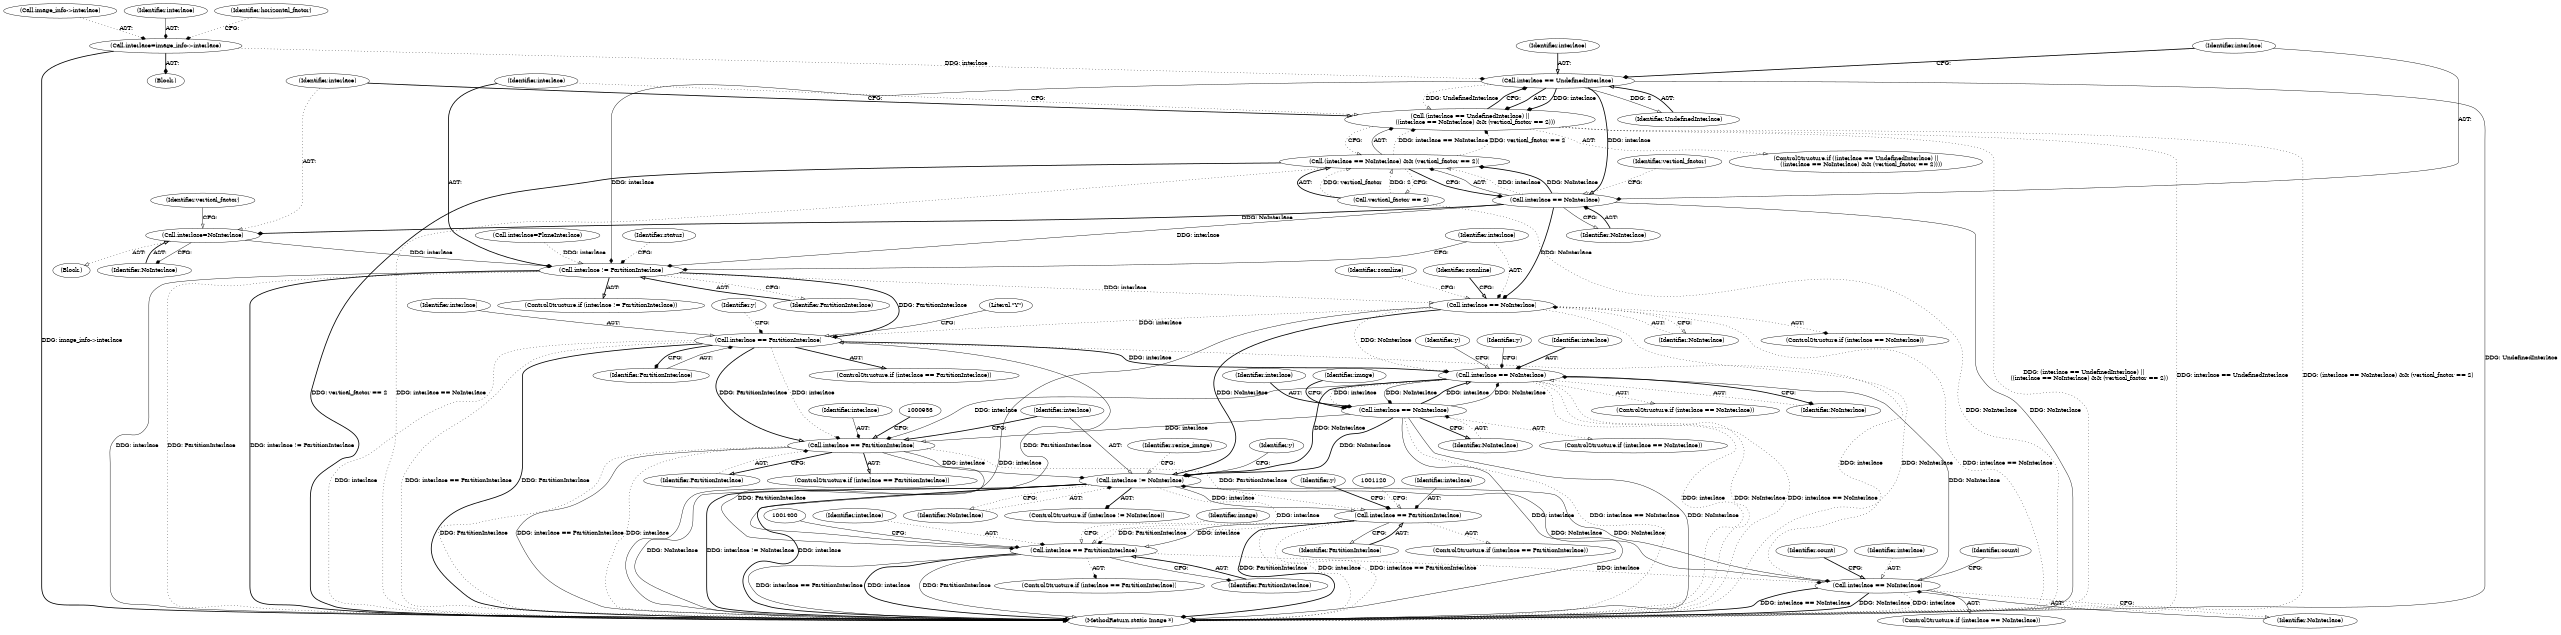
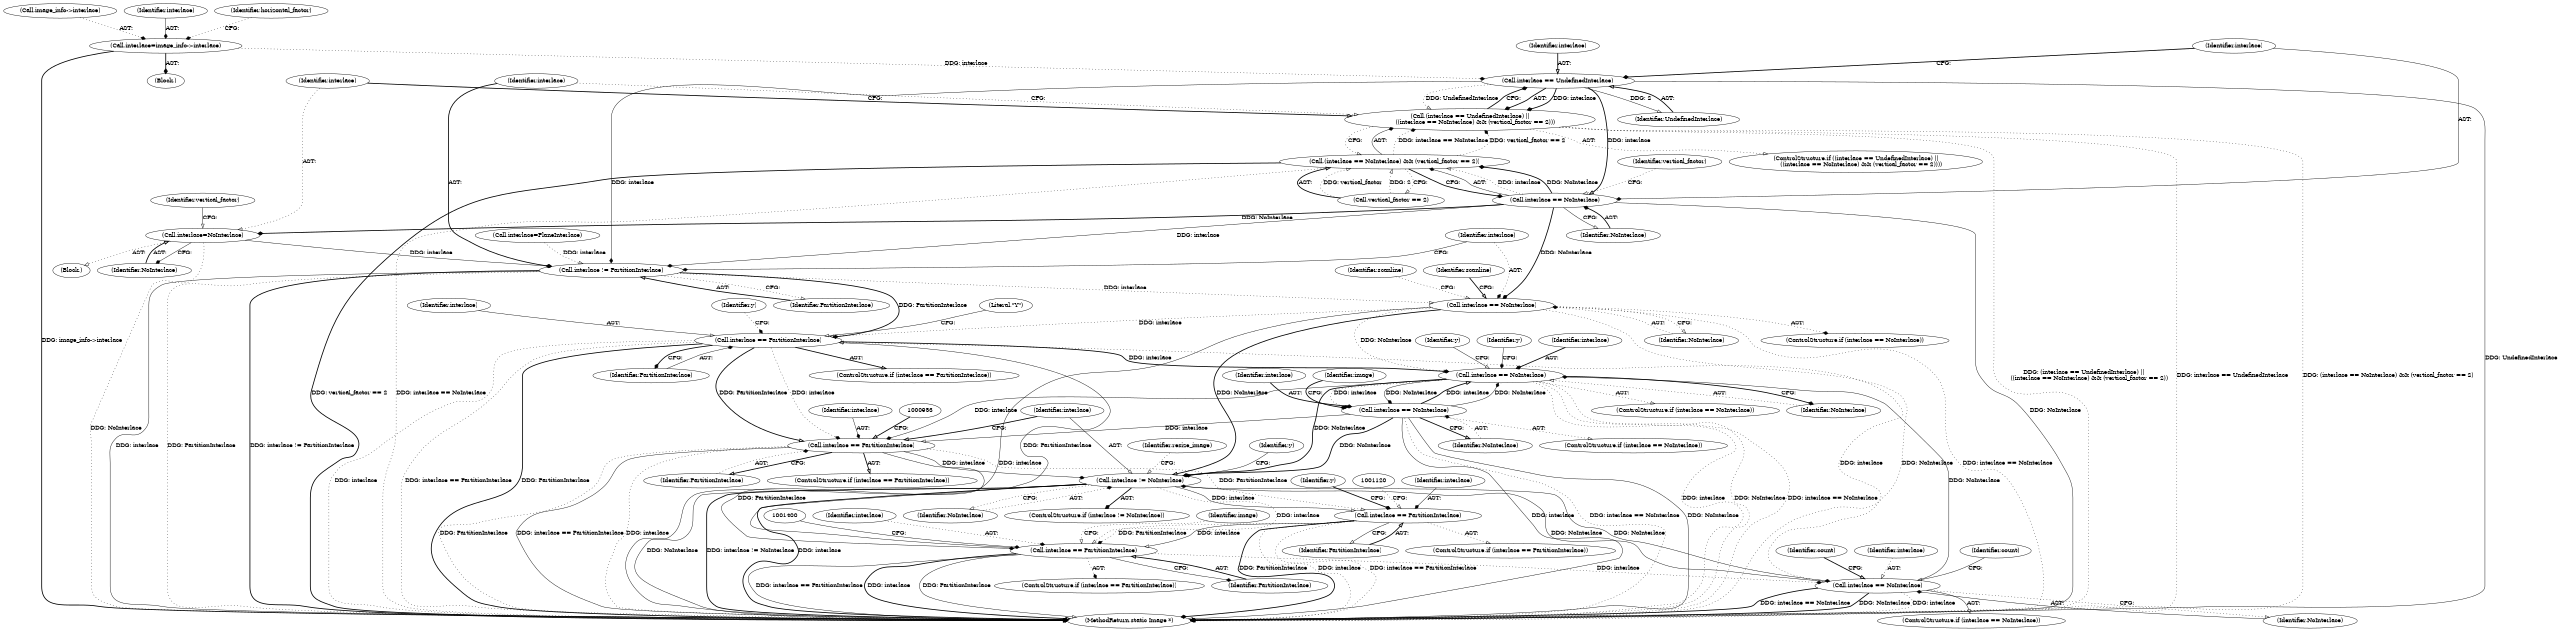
node "(Identifier,status)": removed
node "(ControlStructure,if (interlace != PartitionInterlace))": removed
edge "(Call,vertical_factor == 2)" -> "(MethodReturn,static Image *)": now "(Call,interlace=NoInterlace)" -> "(MethodReturn,static Image *)"
